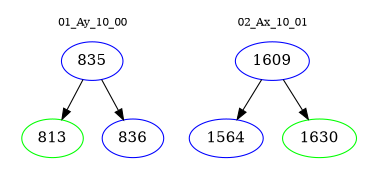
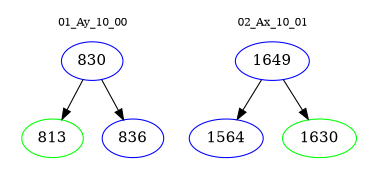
node "835": label "835" -> "830"
node "1609": label "1609" -> "1649"
